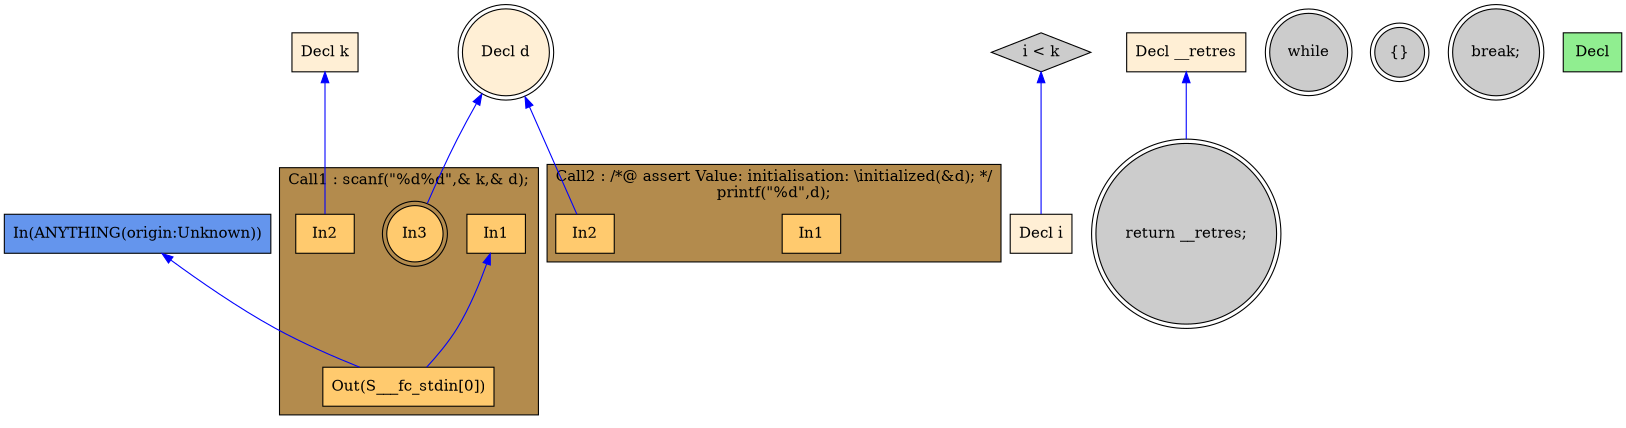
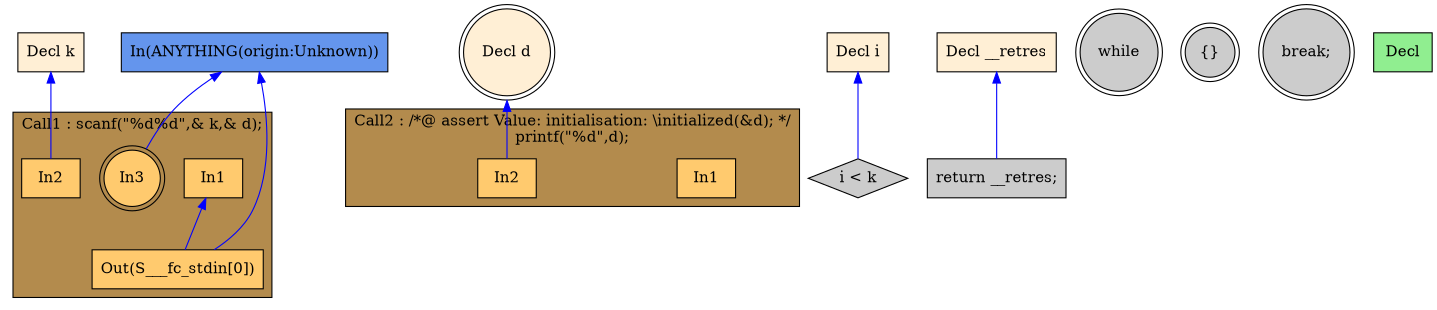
edge "Decl i" -> "i < k": reversed
edge "In3" -> "Decl d": now "In3" -> "In(ANYTHING(origin:Unknown))"
node "return __retres;": shape doublecircle -> box
